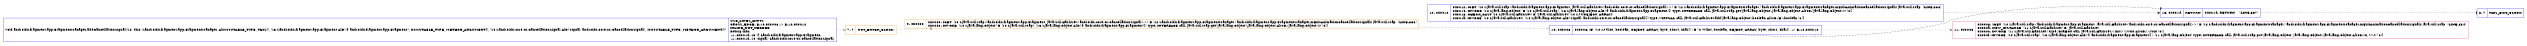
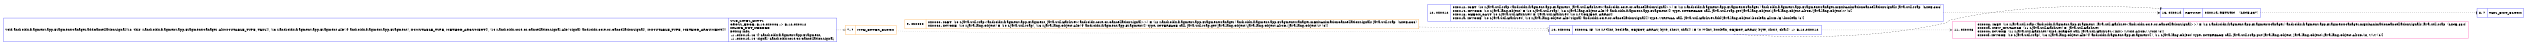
edge "7: ?" -> "9: 0x0000": now "7: ?" -> "10: 0x0006"
node "7: ?": text "NOT_ENTER_BLOCK" -> "MTH_ENTER_BLOCK"
